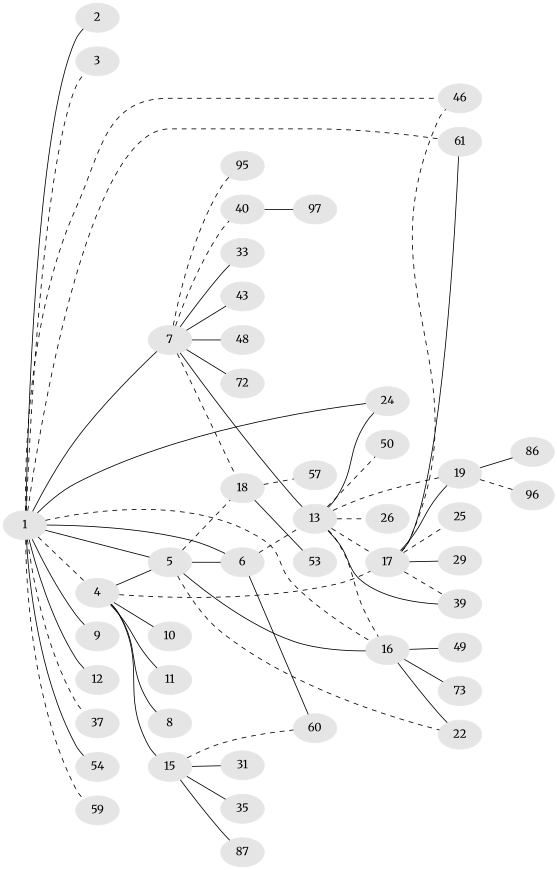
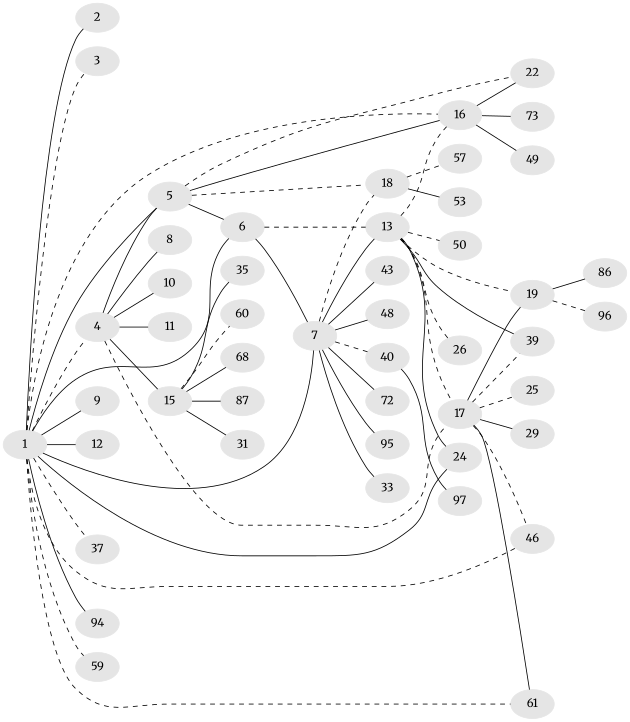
edge "95" -- "7": style dashed -> solid
node "68": added
edge "6" -- "60": now "6" -- "7"
node "54": label "54" -> "94"
